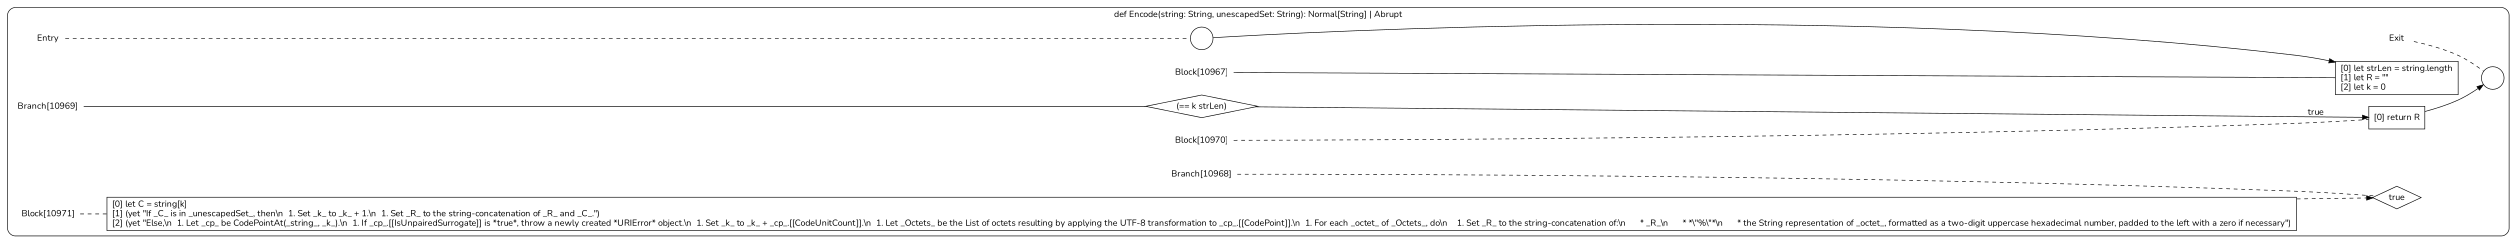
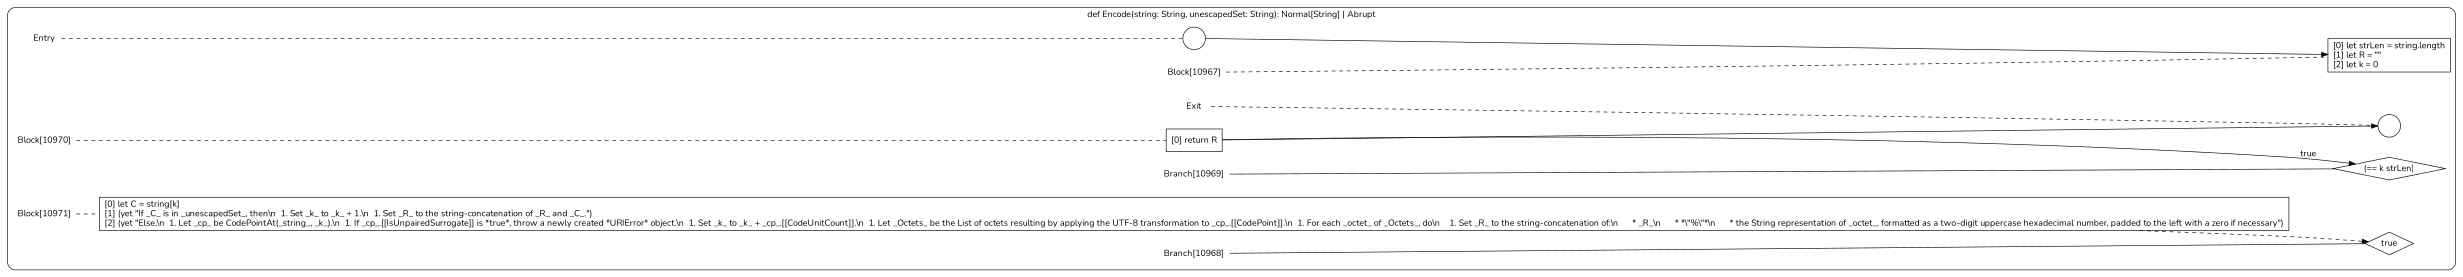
edge "Block[10967]" -- "[0] let strLen = string.length": style solid -> dashed
edge "(== k strLen)" -> "[0] return R": reversed
edge "Branch[10968]" -- "true": style dashed -> solid
